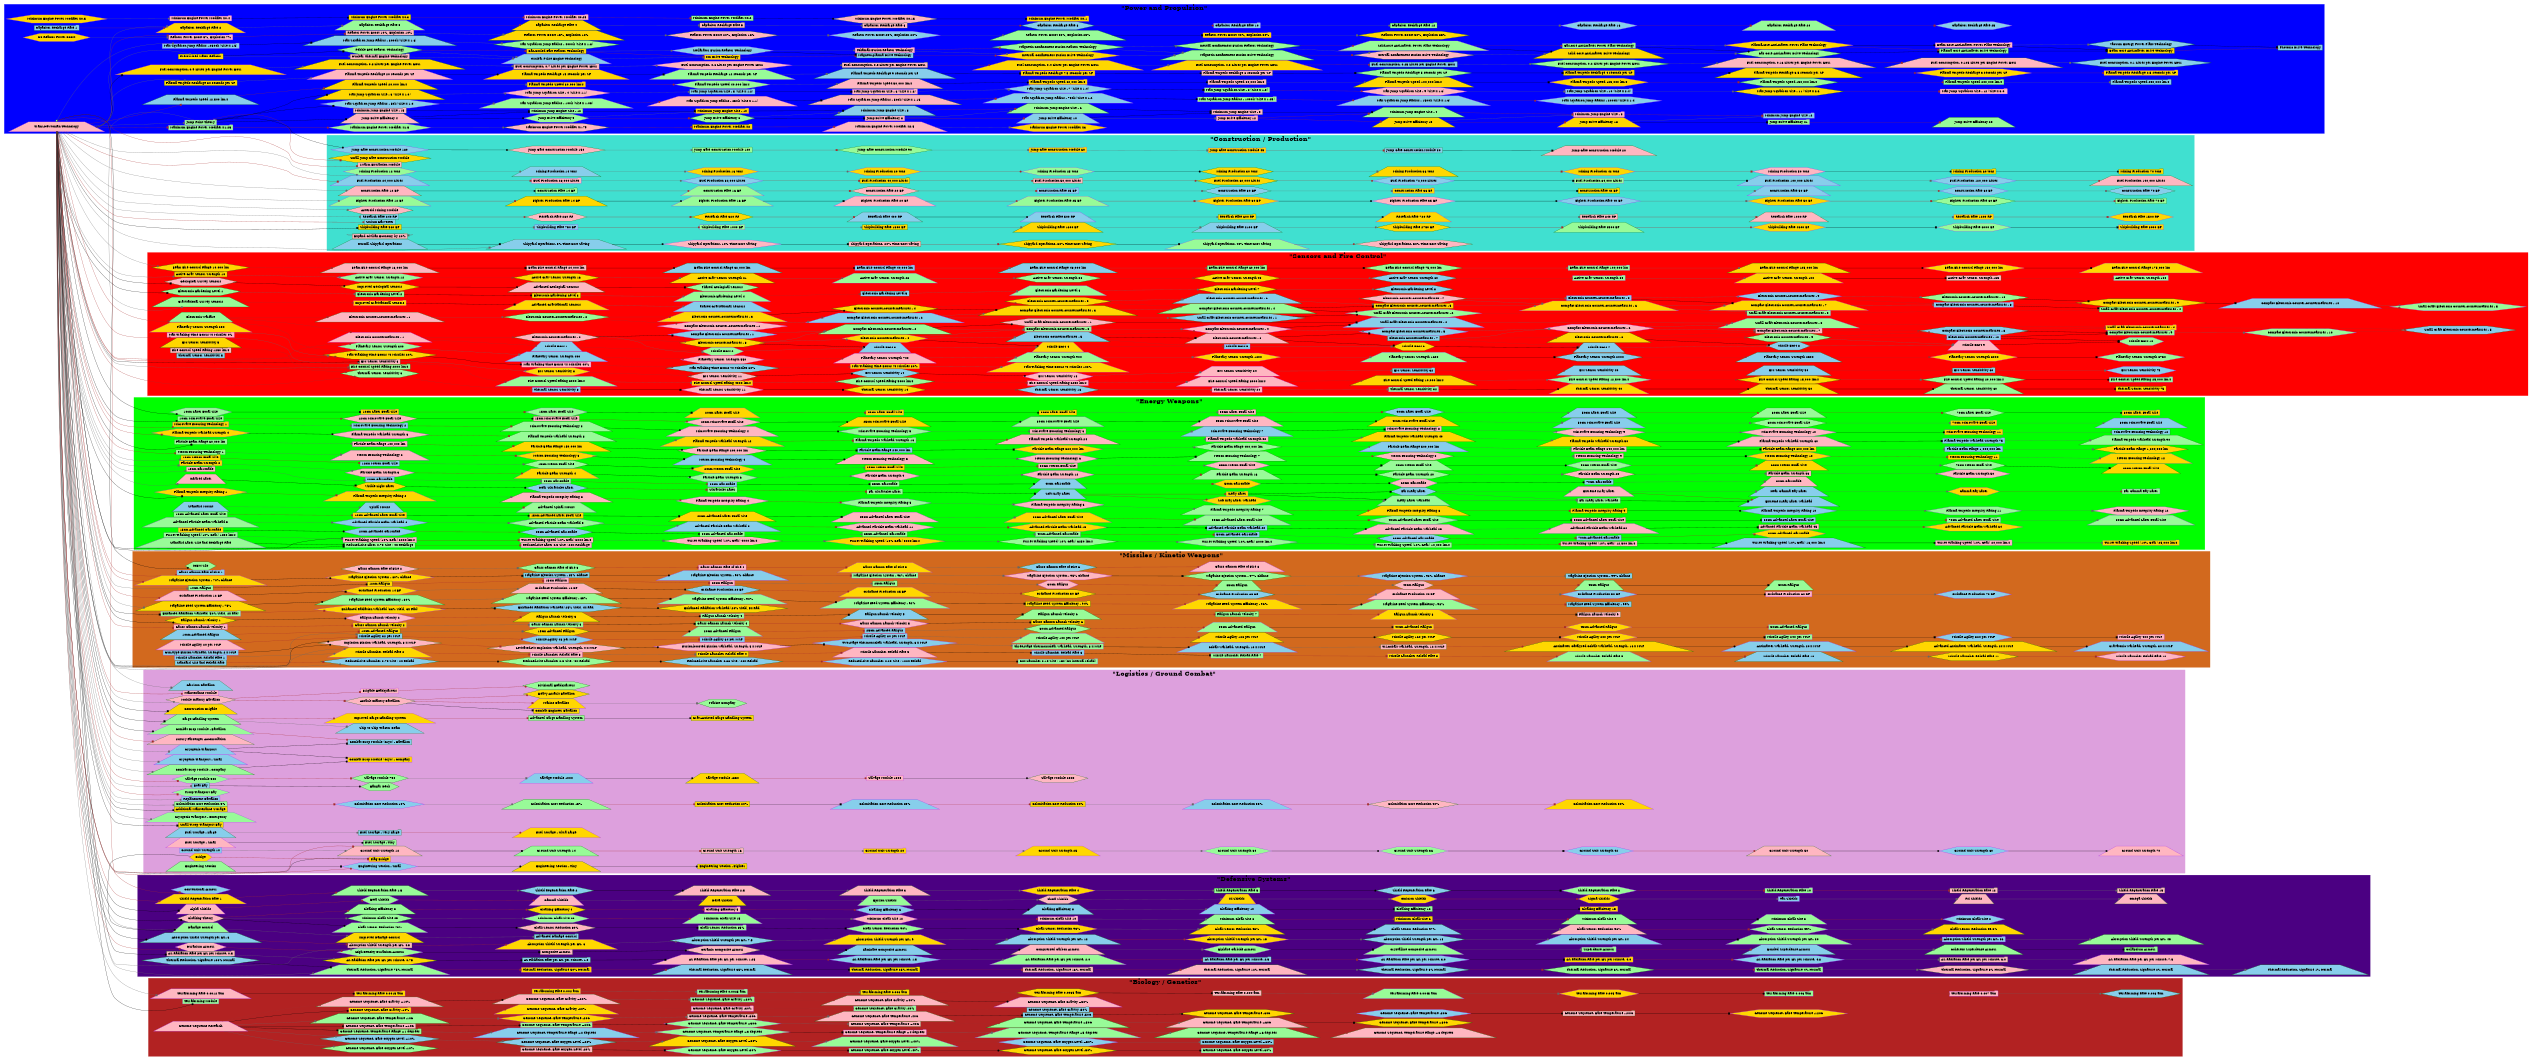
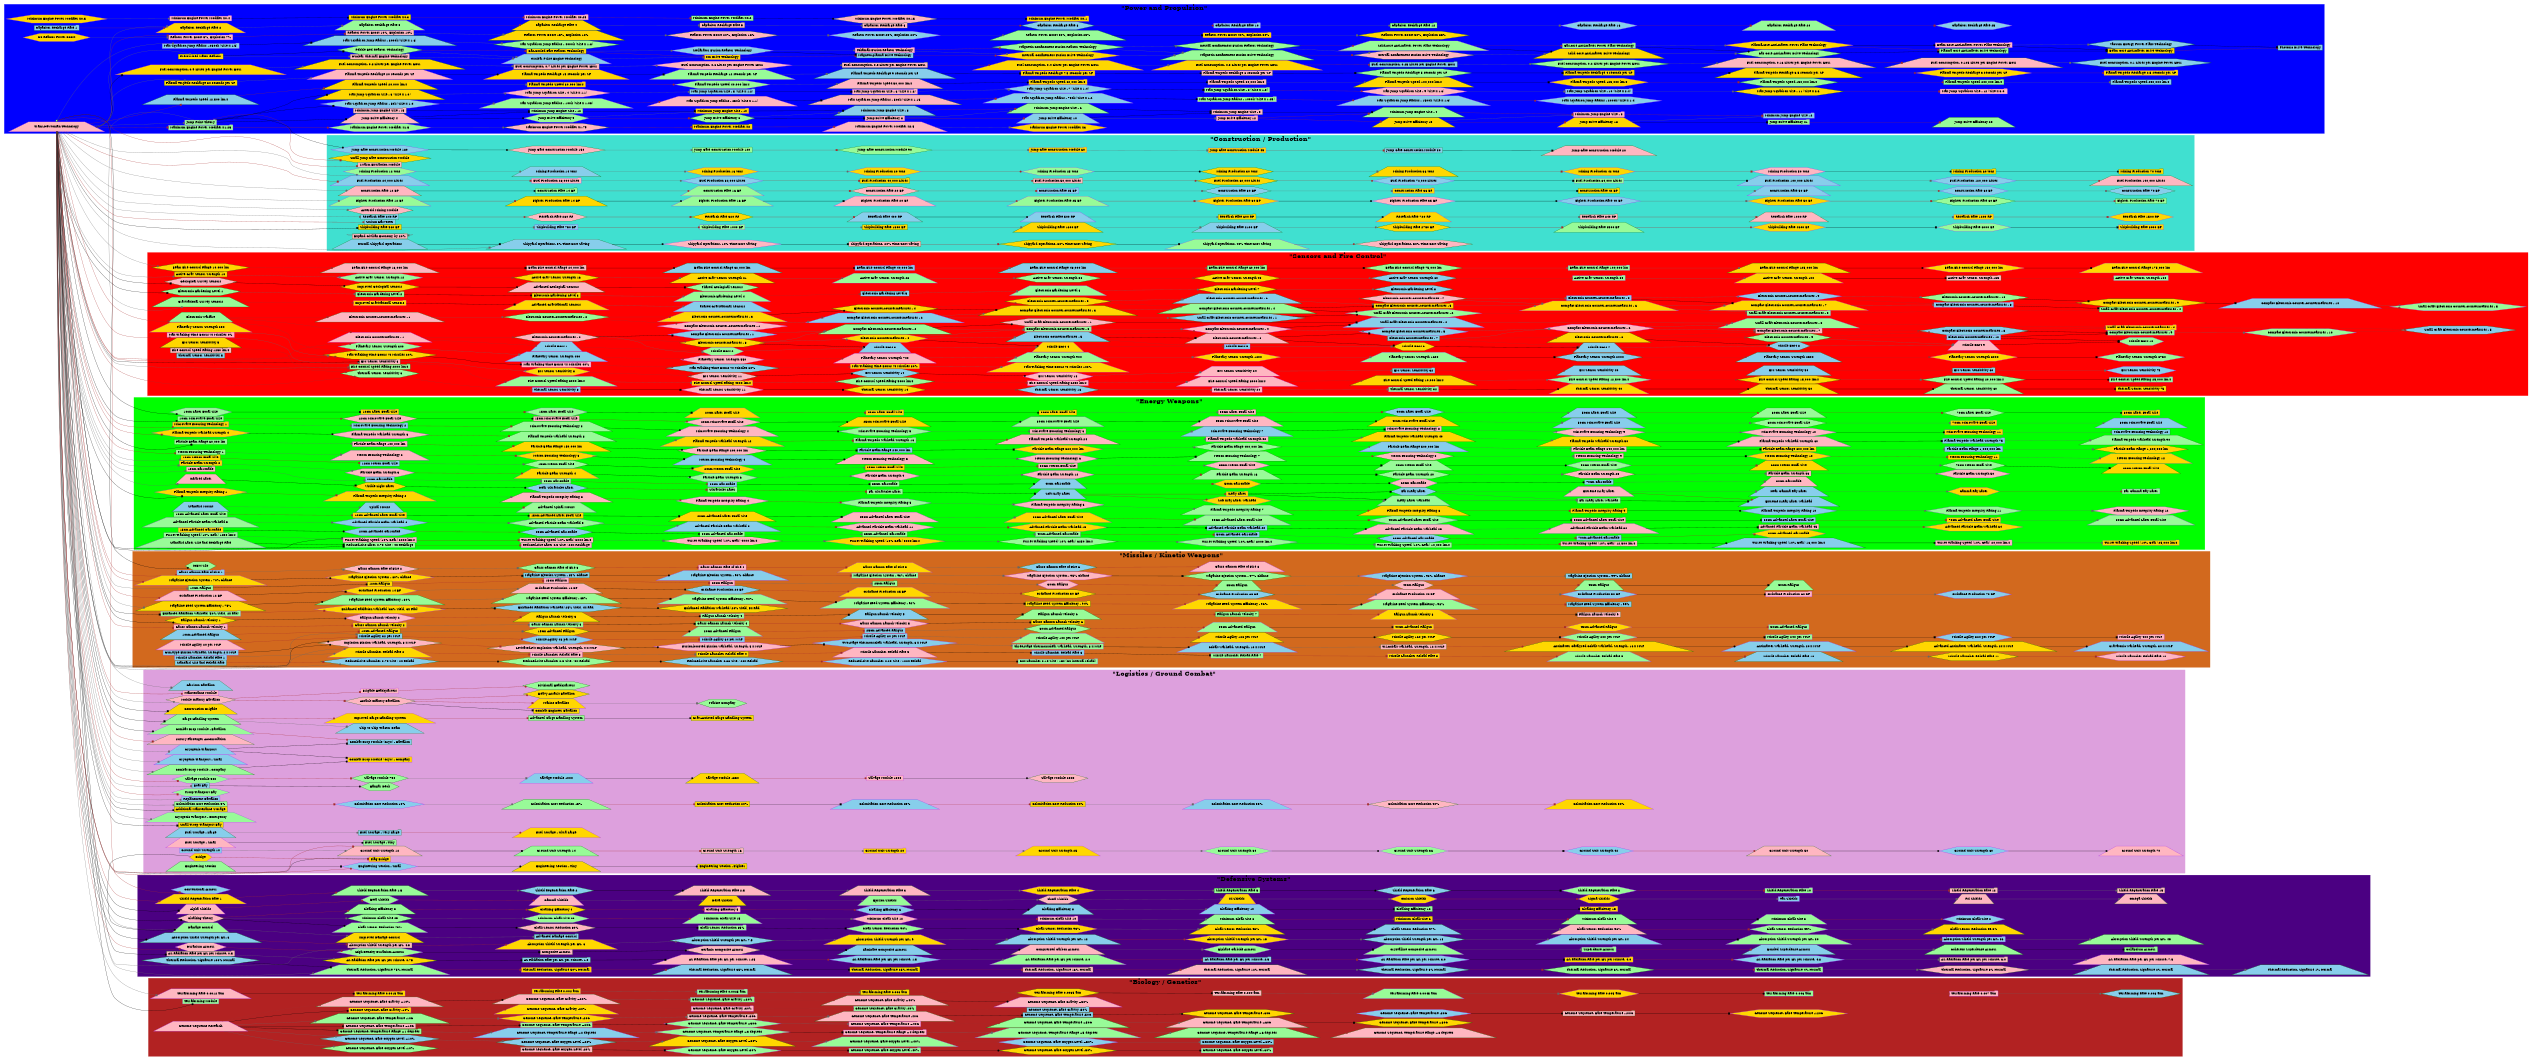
node "70cm Advanced Laser Focal Size": fillcolor palegreen -> gold
edge "Gauss Cannon Rate of Fire 1" -> "Gauss Cannon Rate of Fire 2": added
node "Missile Agility 200 per MSP": fillcolor gold -> palegreen
node "Genome Sequence: Base Temperature +40C": color darkgreen -> purple
